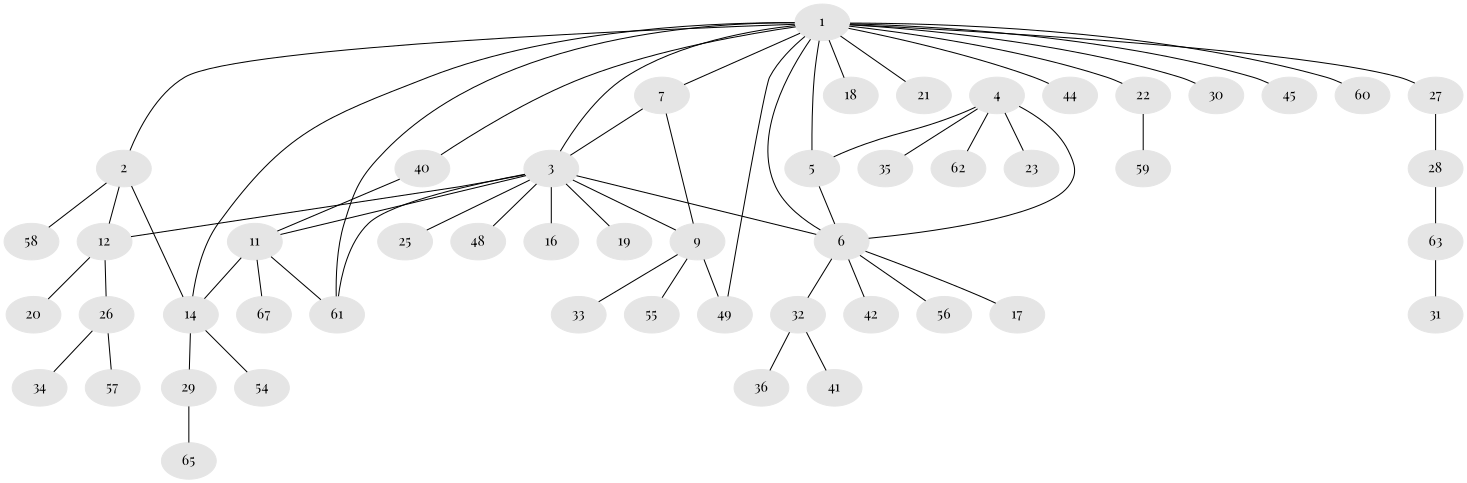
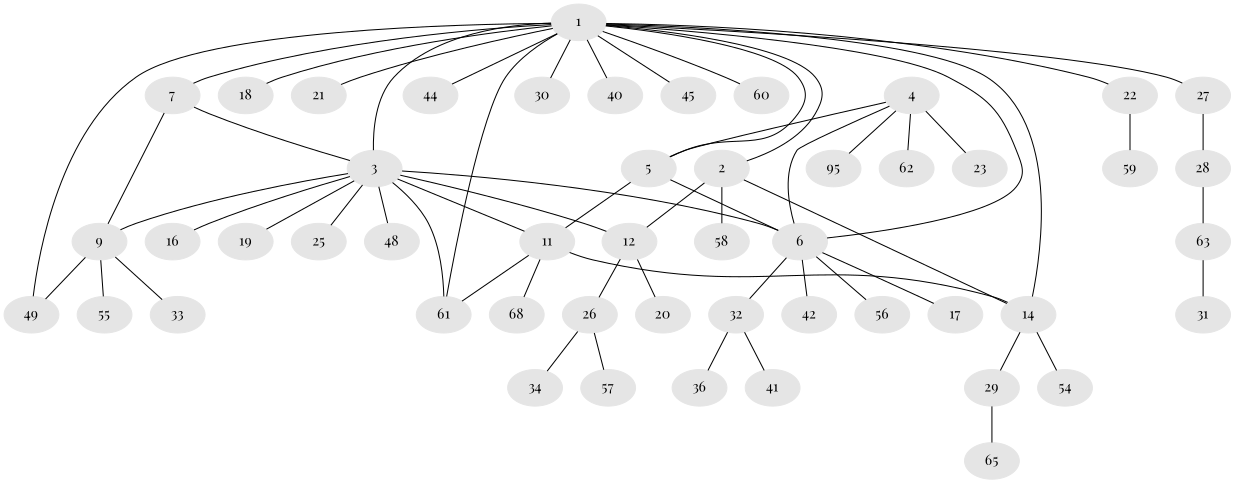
node "35": label "35" -> "95"
edge "40" -- "11": now "5" -- "11"
node "67": label "67" -> "68"
